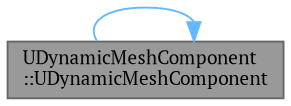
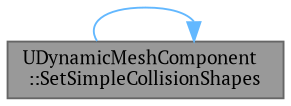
node "UDynamicMeshComponent ::UDynamicMeshComponent": label "UDynamicMeshComponent ::UDynamicMeshComponent" -> "UDynamicMeshComponent ::SetSimpleCollisionShapes"
